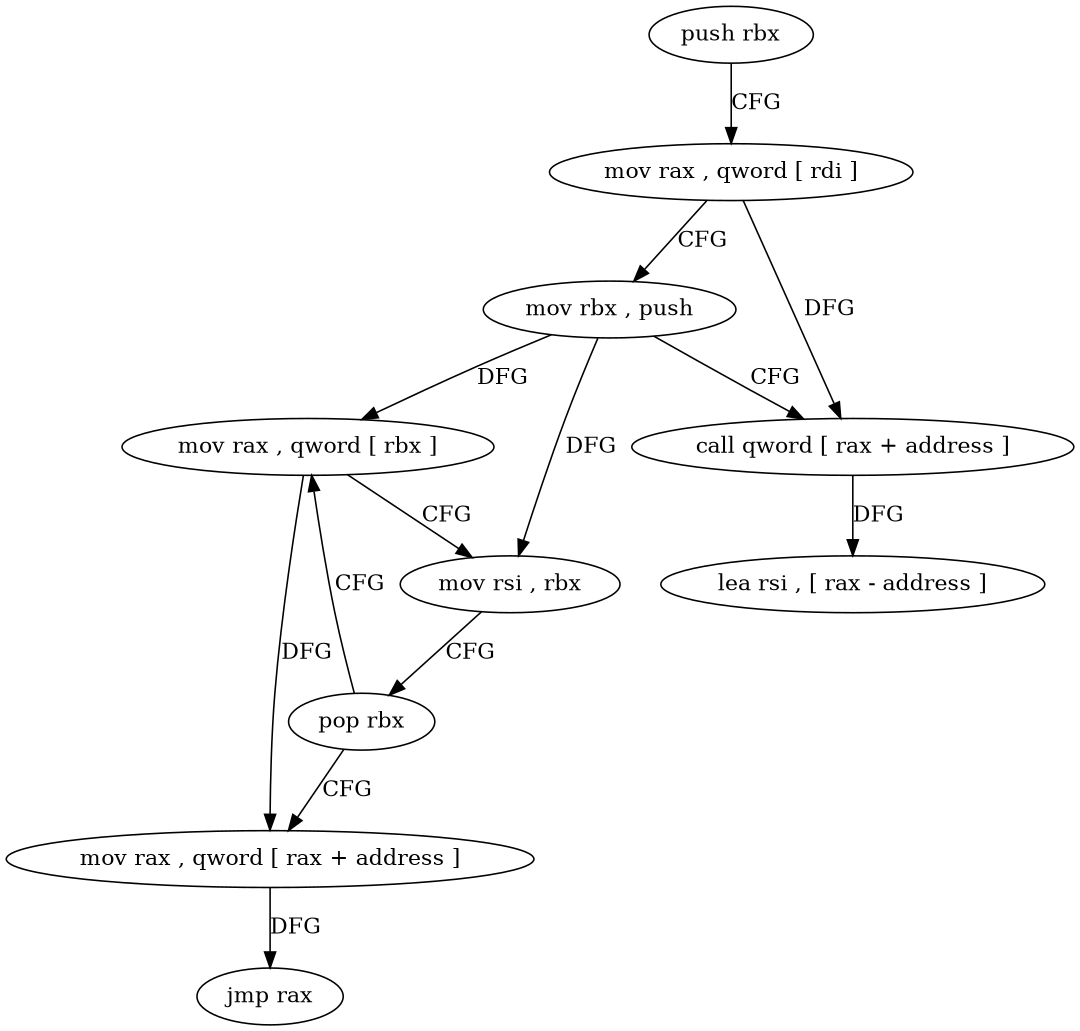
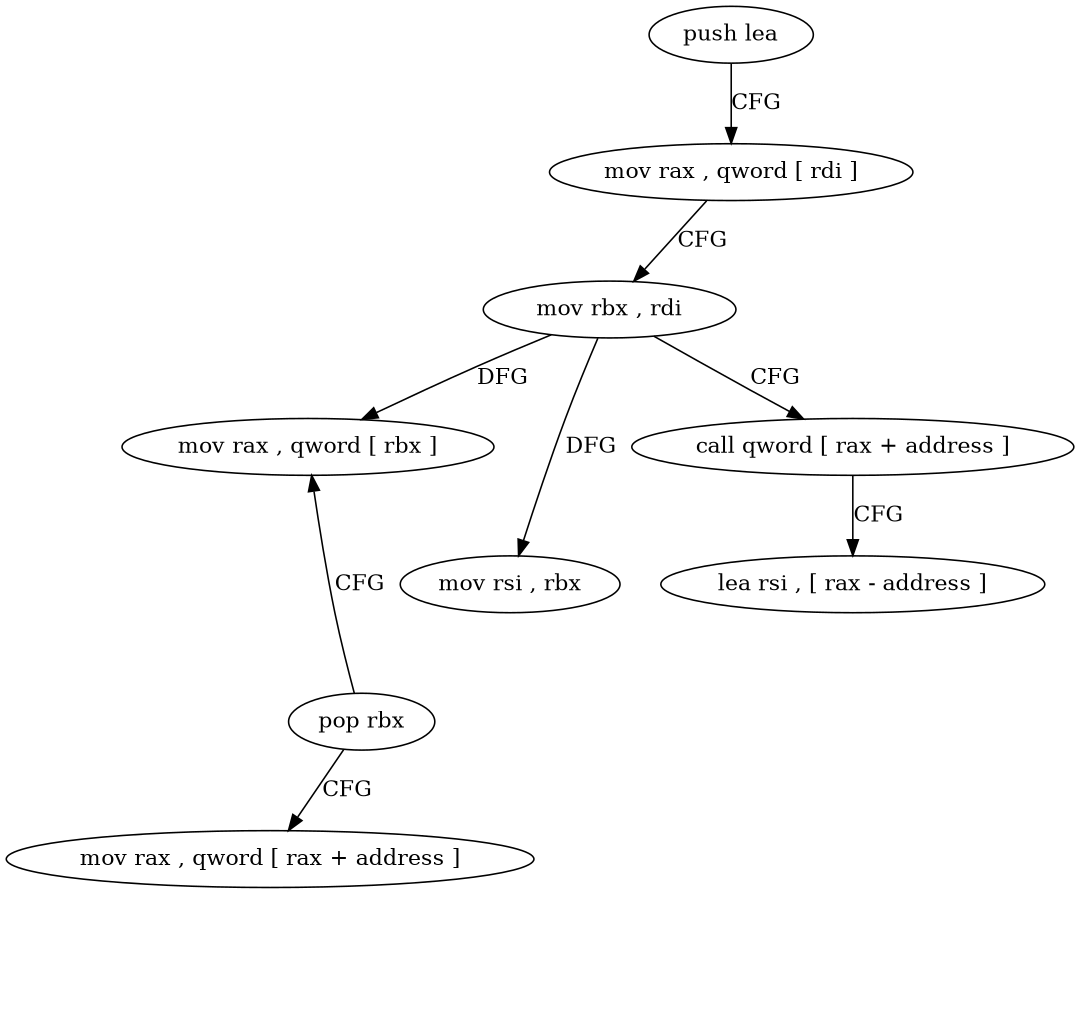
node "push rbx": label "push rbx" -> "push lea"
edge "mov rax , qword [ rdi ]" -> "call qword [ rax + address ]": removed, label "DFG"
node "mov rbx , push": label "mov rbx , push" -> "mov rbx , rdi"
edge "mov rax , qword [ rbx ]" -> "mov rsi , rbx": removed, label "CFG"
edge "call qword [ rax + address ]" -> "lea rsi , [ rax - address ]": label "DFG" -> "CFG"
edge "mov rax , qword [ rbx ]" -> "mov rax , qword [ rax + address ]": removed, label "DFG"
edge "mov rsi , rbx" -> "pop rbx": removed, label "CFG"
node "jmp rax": removed
